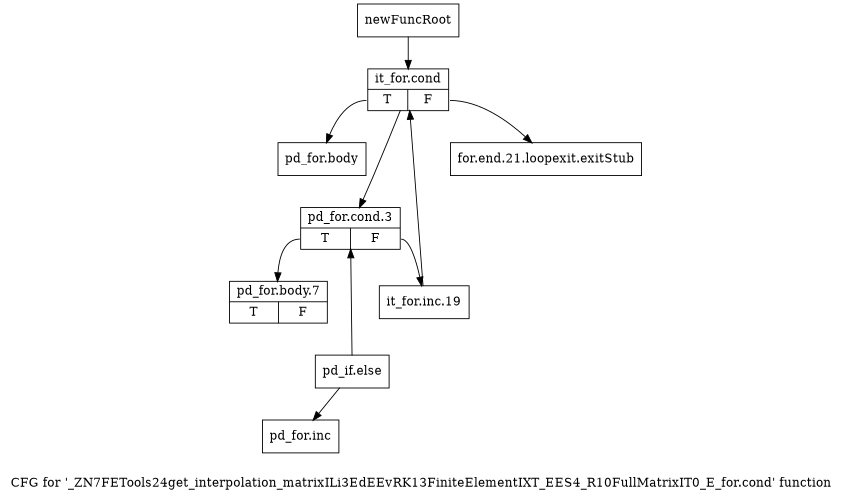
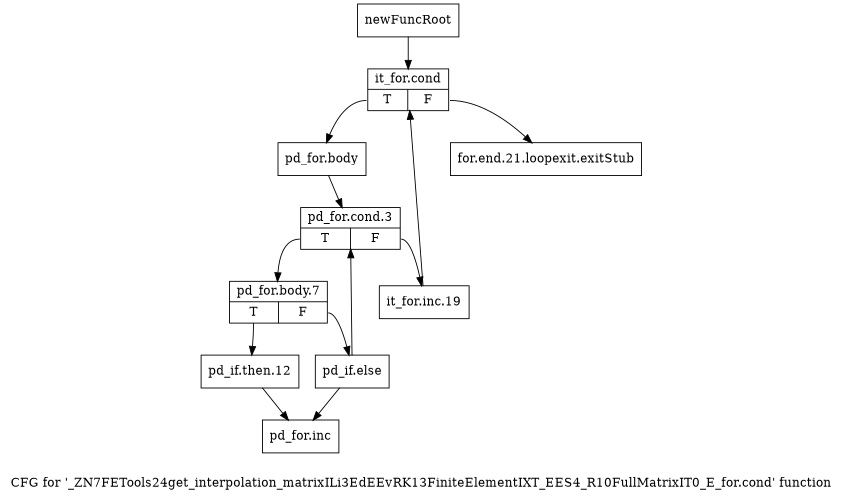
edge "it_for.cond" -> "pd_for.cond.3": now "pd_for.body" -> "pd_for.cond.3"
edge "pd_for.body.7" -> "pd_if.else": added
node "pd_if.then.12": added
